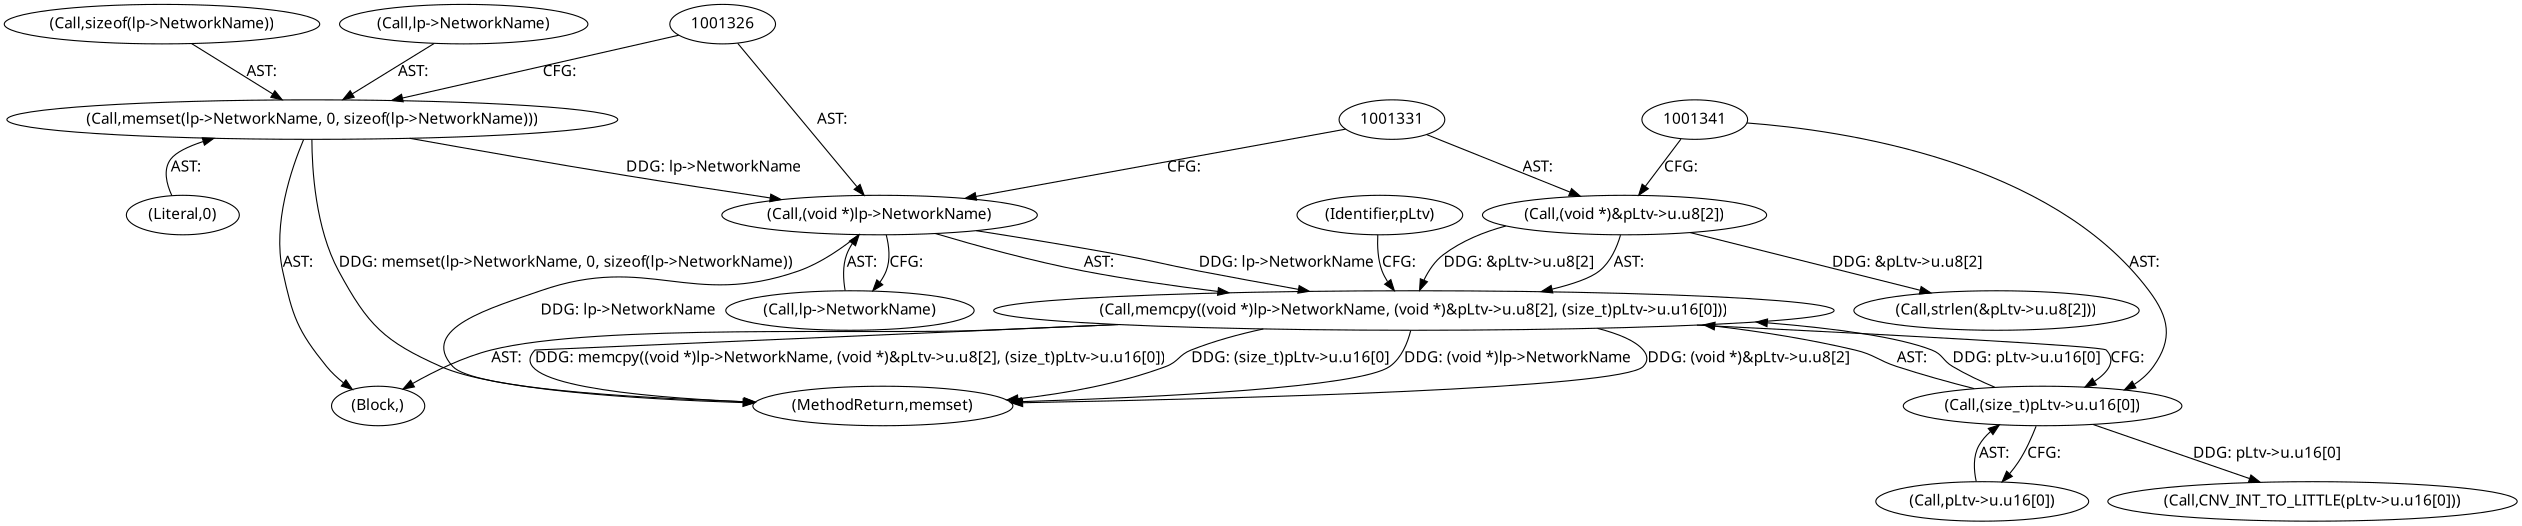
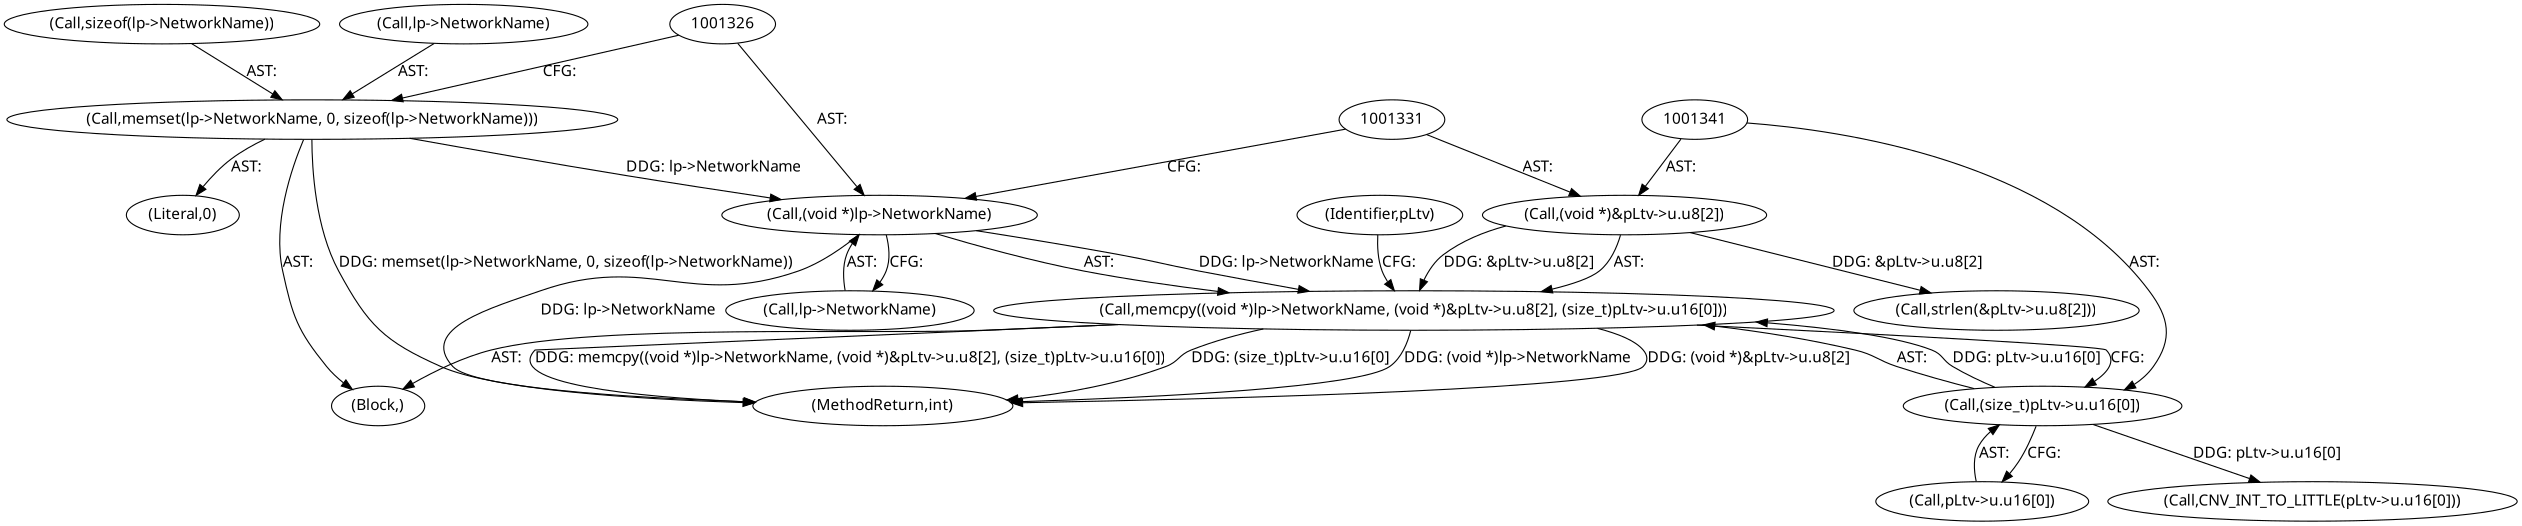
edge "(Literal,0)" -> "(Call,memset(lp->NetworkName, 0, sizeof(lp->NetworkName)))": reversed
edge "1001341" -> "(Call,(void *)&pLtv->u.u8[2])": label "CFG: " -> "AST: "
node "(MethodReturn,memset)": label "(MethodReturn,memset)" -> "(MethodReturn,int)"
